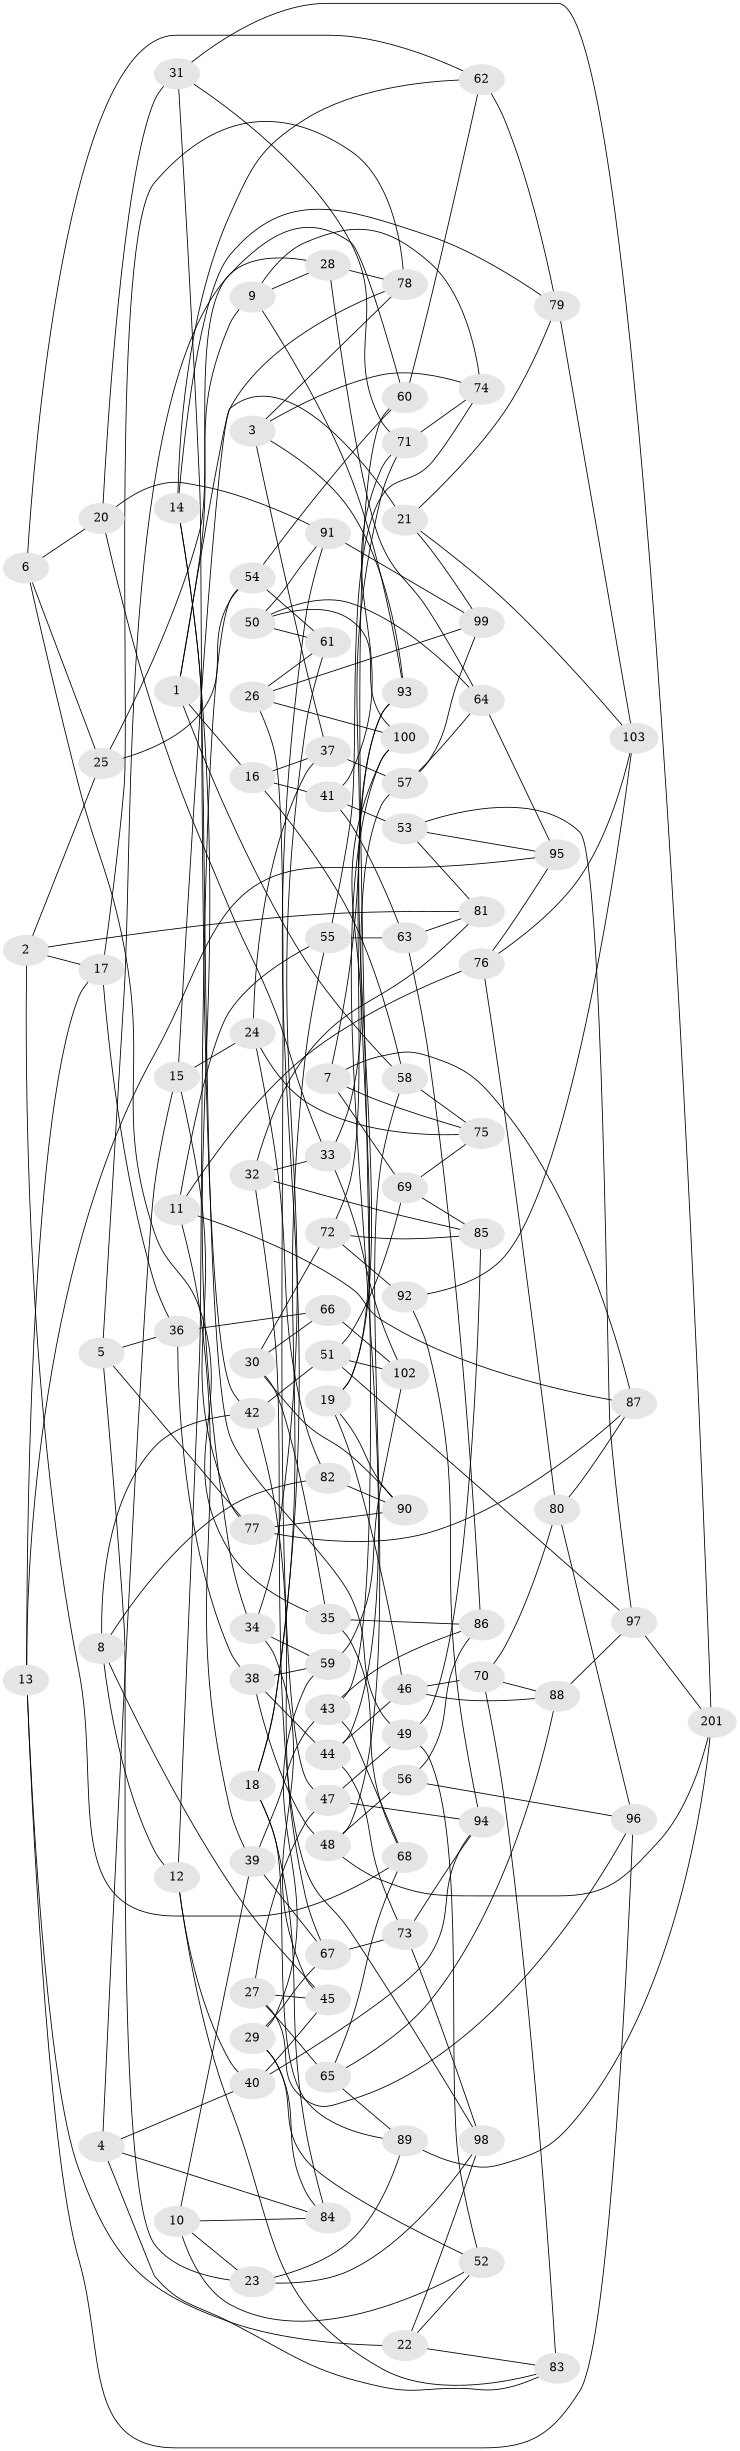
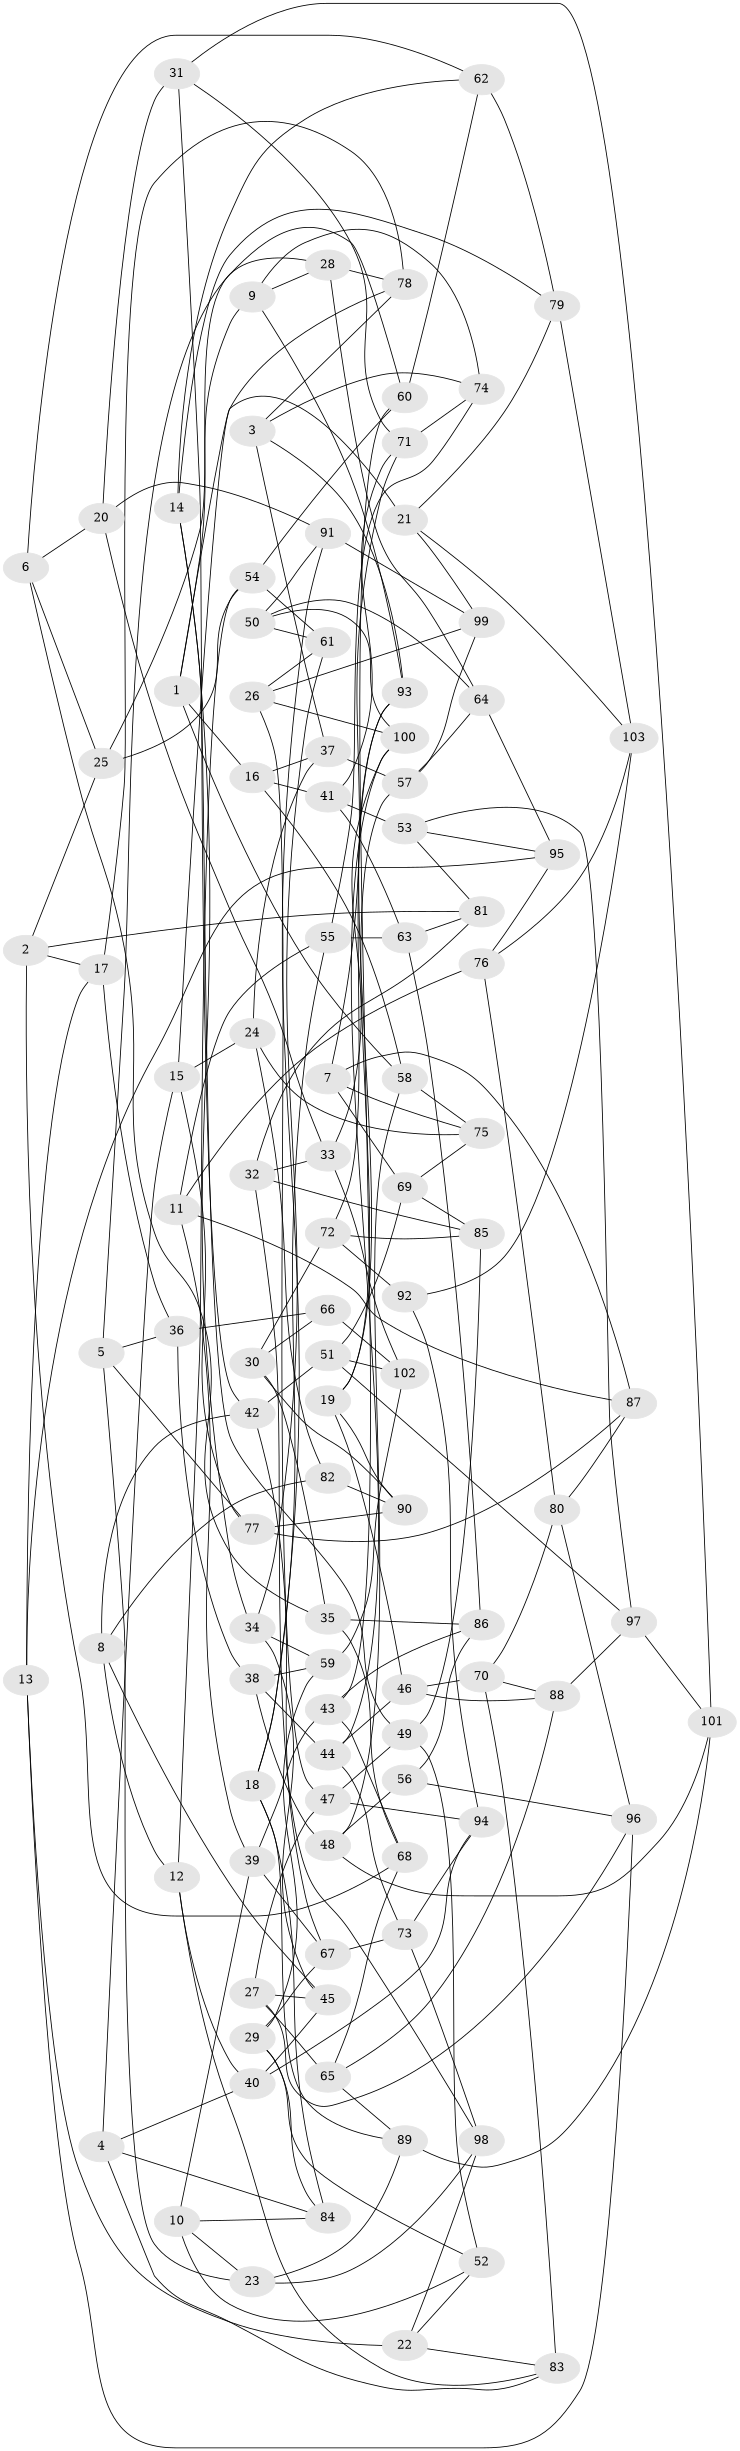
node "201": label "201" -> "101"
